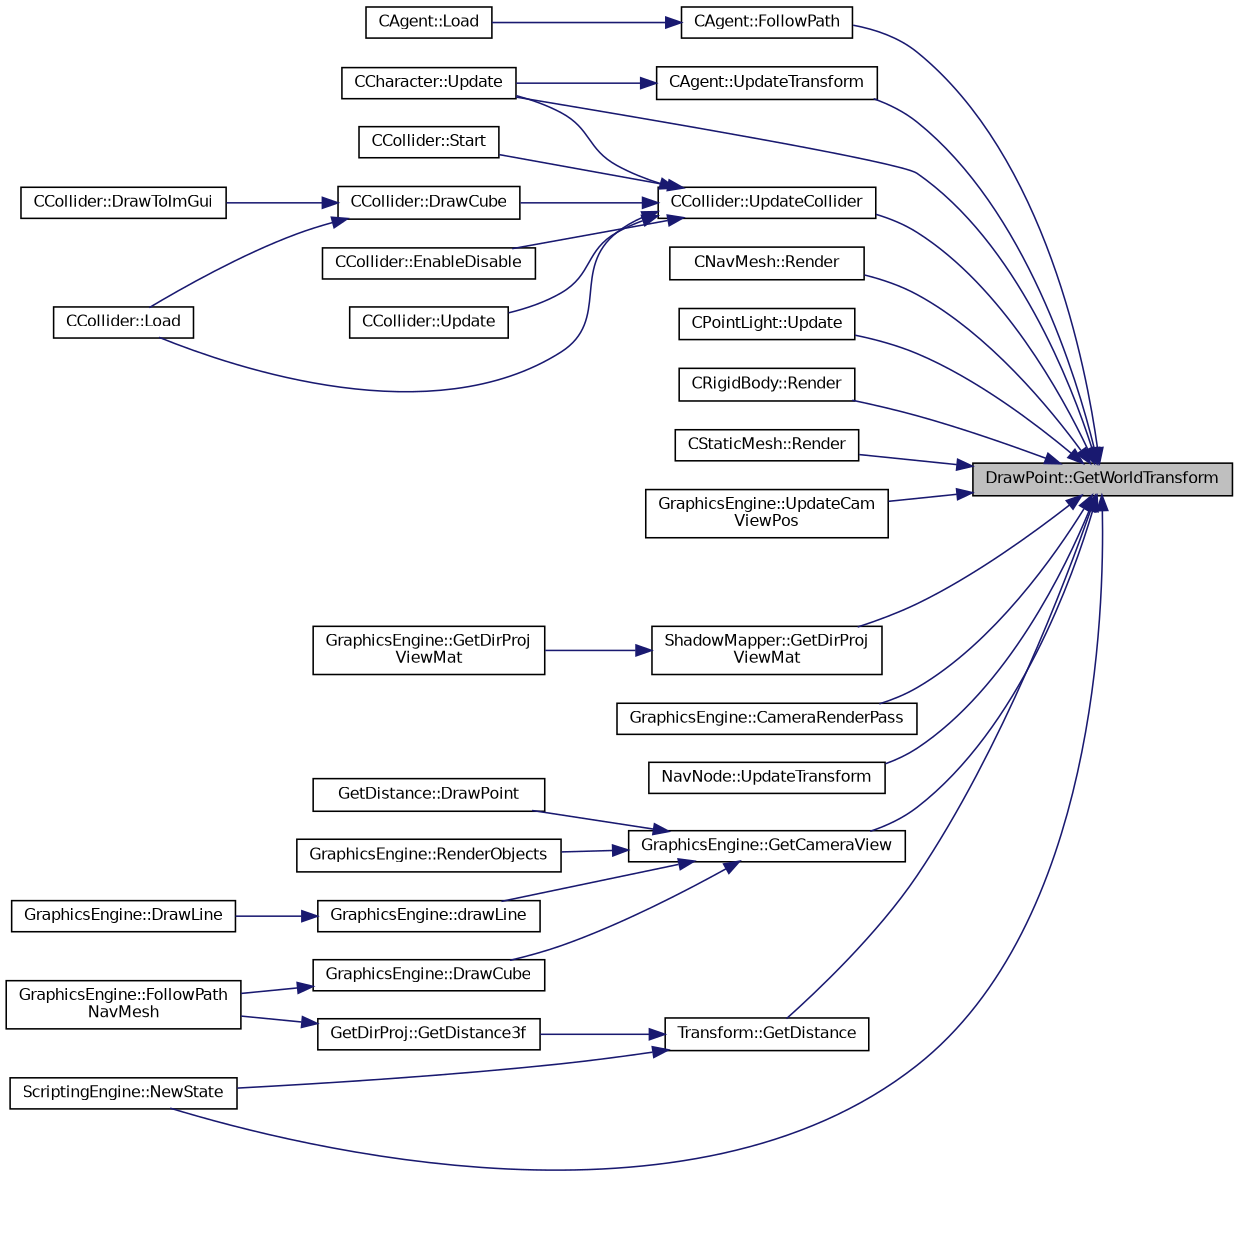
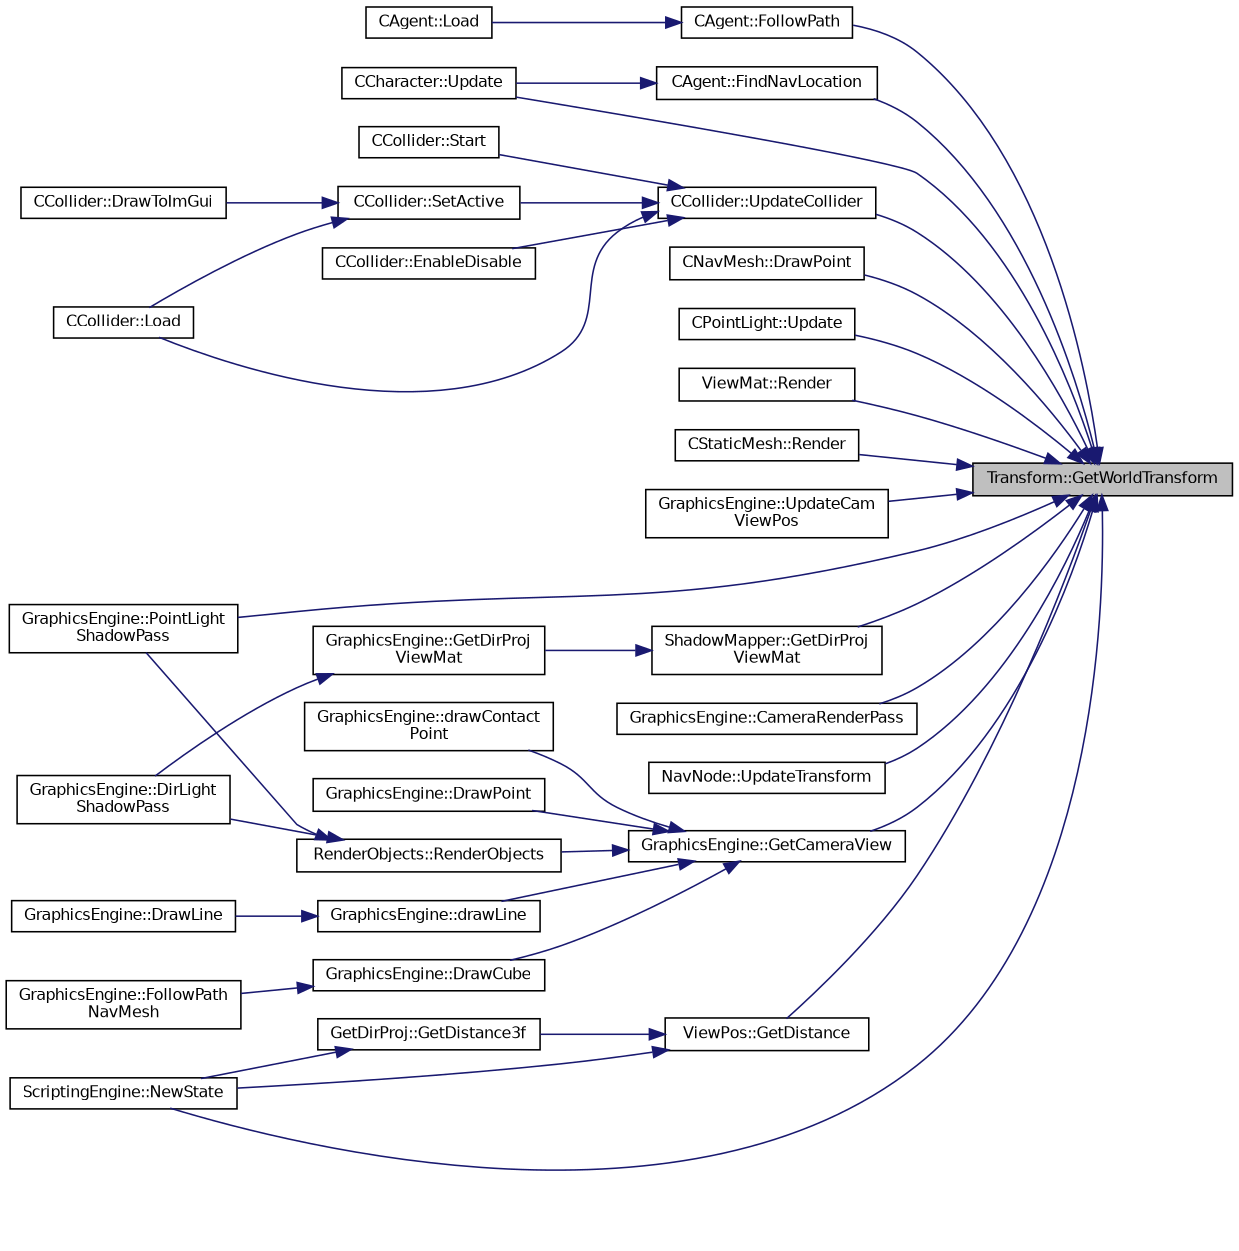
node "CAgent::UpdateTransform": label "CAgent::UpdateTransform" -> "CAgent::FindNavLocation"
edge "CCharacter::Update" -> "CCollider::UpdateCollider": removed
node "CCollider::DrawCube": label "CCollider::DrawCube" -> "CCollider::SetActive"
node "CNavMesh::Render": label "CNavMesh::Render" -> "CNavMesh::DrawPoint"
node "CCollider::Update": removed
node "CRigidBody::Render": label "CRigidBody::Render" -> "ViewMat::Render"
node "DrawPoint::GetWorldTransform": label "DrawPoint::GetWorldTransform" -> "Transform::GetWorldTransform"
node "GraphicsEngine::PointLight ShadowPass": added
node "GraphicsEngine::drawContact Point": added
node "GetDistance::DrawPoint": label "GetDistance::DrawPoint" -> "GraphicsEngine::DrawPoint"
node "GraphicsEngine::DirLight ShadowPass": added
node "GraphicsEngine::RenderObjects": label "GraphicsEngine::RenderObjects" -> "RenderObjects::RenderObjects"
edge "GraphicsEngine::FollowPath NavMesh" -> "GetDirProj::GetDistance3f": now "ScriptingEngine::NewState" -> "GetDirProj::GetDistance3f"
node "Transform::GetDistance": label "Transform::GetDistance" -> "ViewPos::GetDistance"
